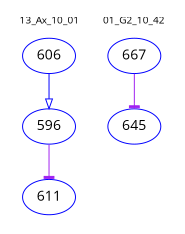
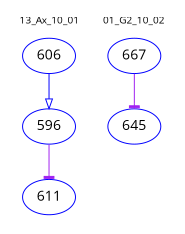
cluster "01_G2_10_42": label "01_G2_10_42" -> "01_G2_10_02"
